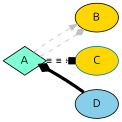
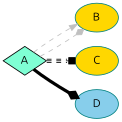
node "B": color black -> teal
edge "D" -> "A": reversed
node "D": color black -> teal
